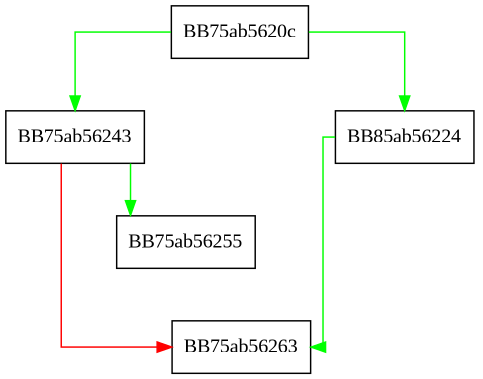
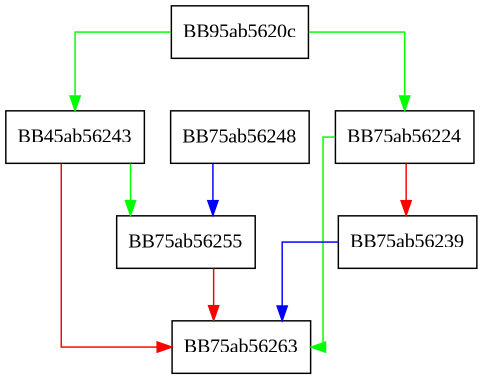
node "BB75ab5620c": label "BB75ab5620c" -> "BB95ab5620c"
node "BB75ab56243": label "BB75ab56243" -> "BB45ab56243"
node "BB75ab56248": added
node "BB85ab56224": label "BB85ab56224" -> "BB75ab56224"
node "BB75ab56239": added
edge "BB75ab56255" -> "BB75ab56263": added
